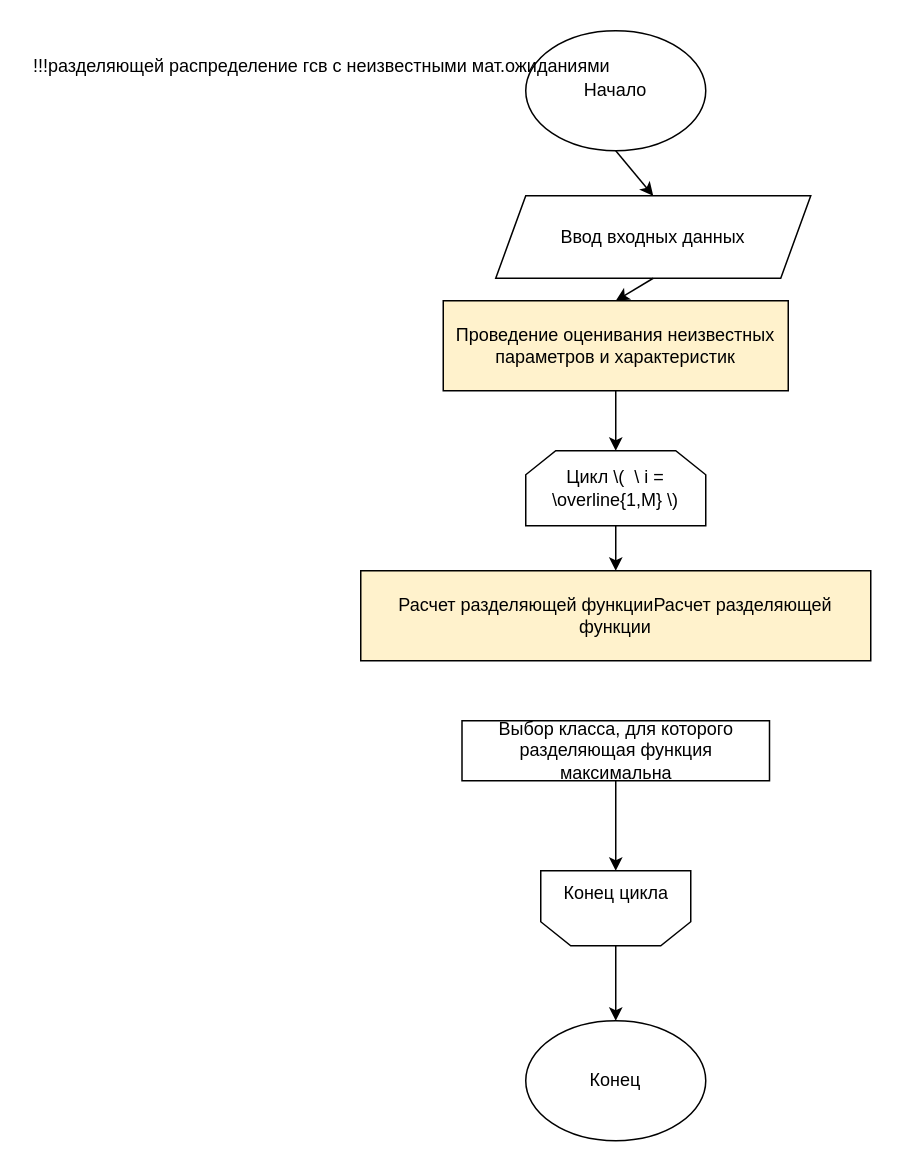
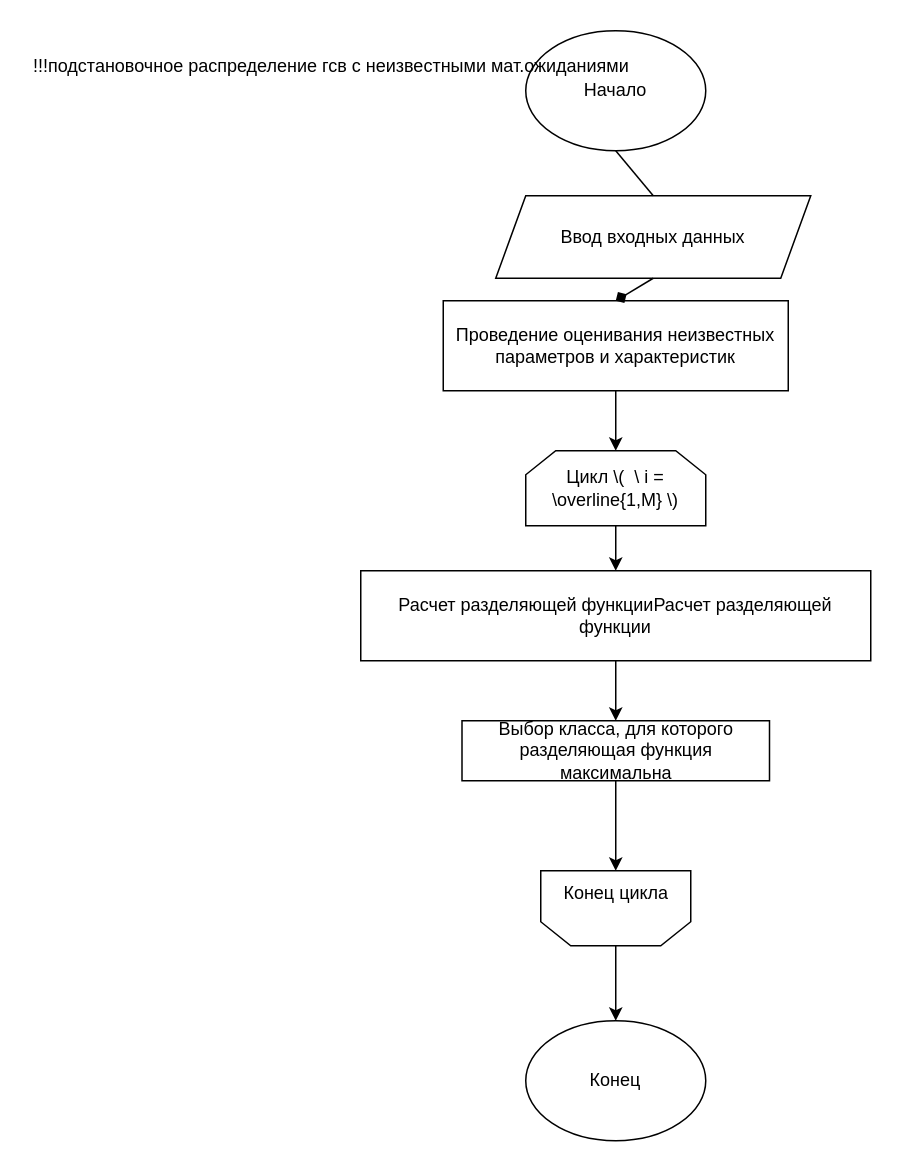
node "!!!разделяющей распределение гсв с неизвестными мат.ожиданиями": label "!!!разделяющей распределение гсв с неизвестными мат.ожиданиями" -> "!!!подстановочное распределение гсв с неизвестными мат.ожиданиями"
edge "Начало" -> "Ввод входных данных": arrowhead classic -> none
edge "Ввод входных данных" -> "Проведение оценивания неизвестных параметров и характеристик": arrowhead classic -> diamond
node "Проведение оценивания неизвестных параметров и характеристик": fillcolor #fff2cc -> #ffffff
node "Расчет разделяющей функцииРасчет разделяющей функции": fillcolor #fff2cc -> #ffffff
edge "Расчет разделяющей функцииРасчет разделяющей функции" -> "Выбор класса, для которого разделяющая функция максимальна": added
